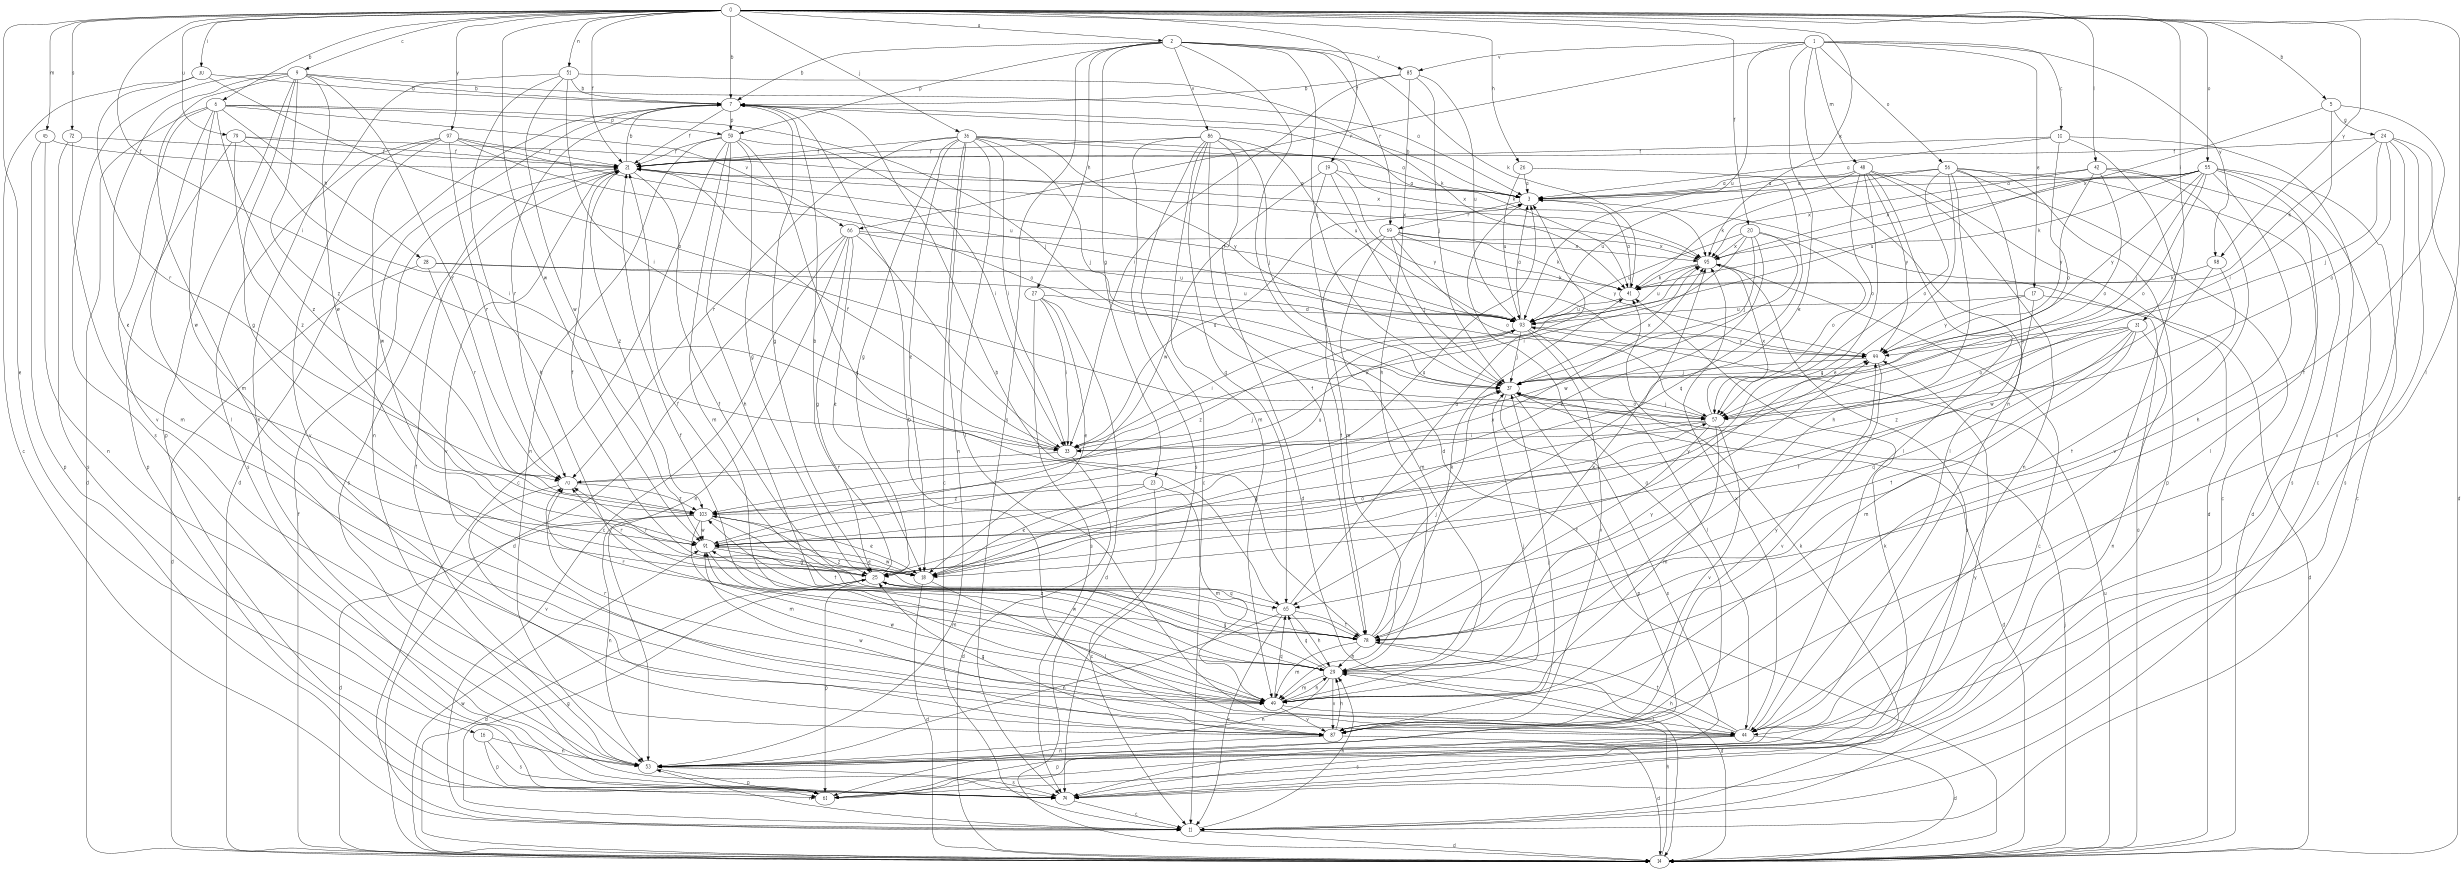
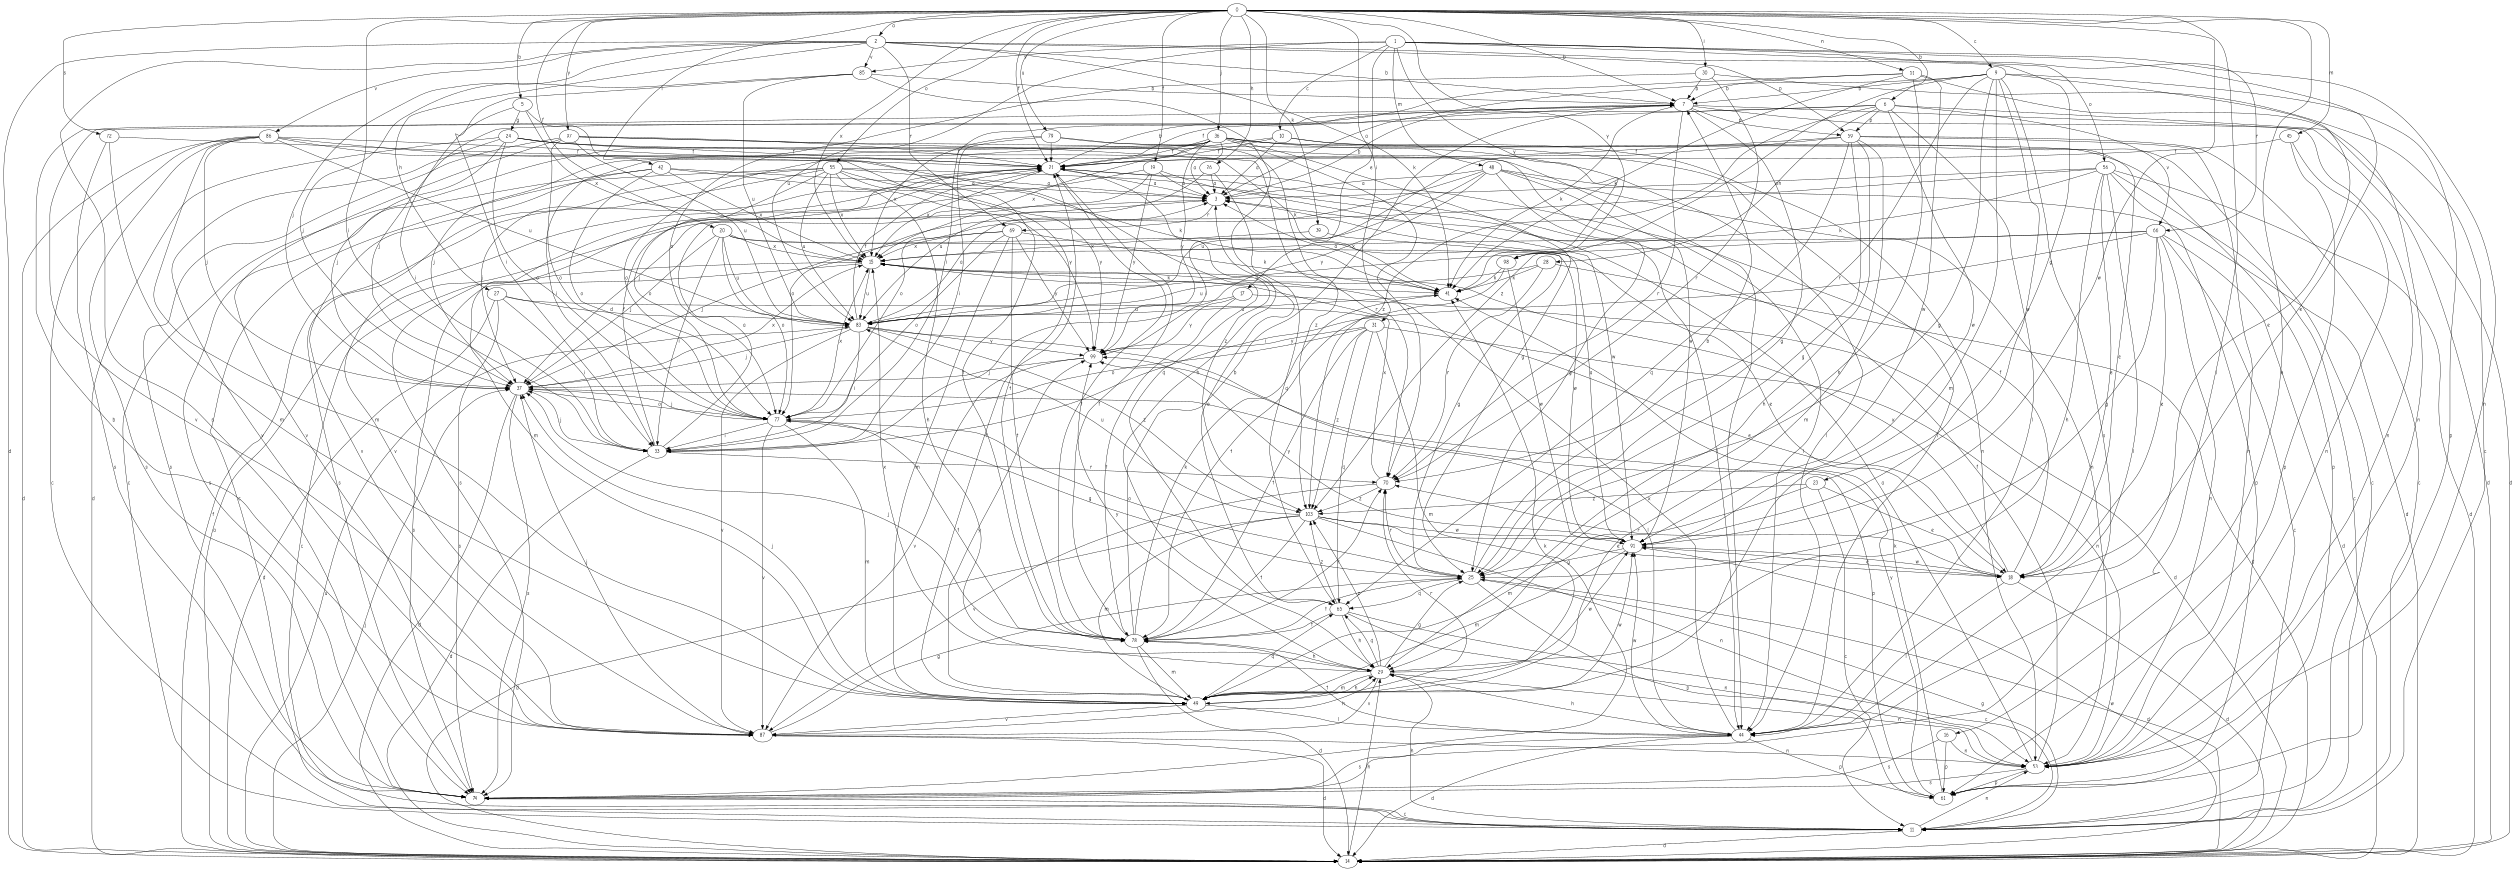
node "39": added
node "95": label "95" -> "15"
node "93": label "93" -> "83"
node "57": label "57" -> "77"
